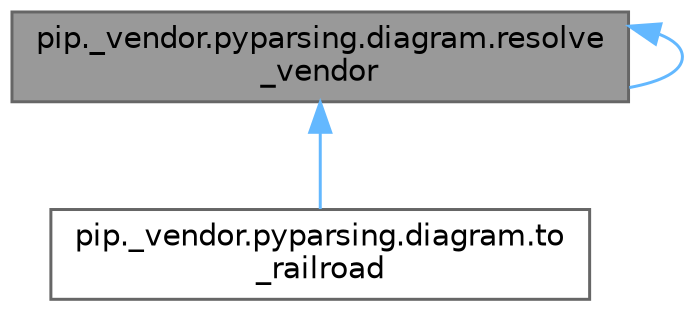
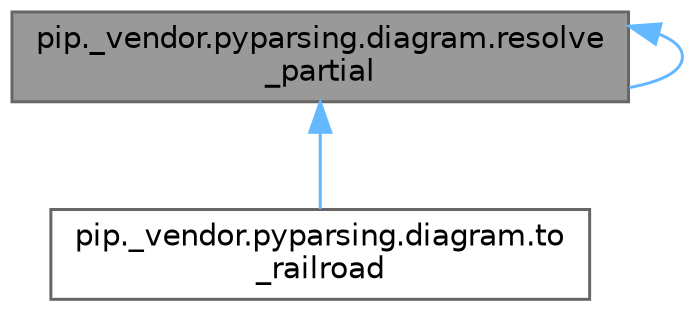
node "pip._vendor.pyparsing.diagram.resolve _vendor": label "pip._vendor.pyparsing.diagram.resolve _vendor" -> "pip._vendor.pyparsing.diagram.resolve _partial"
